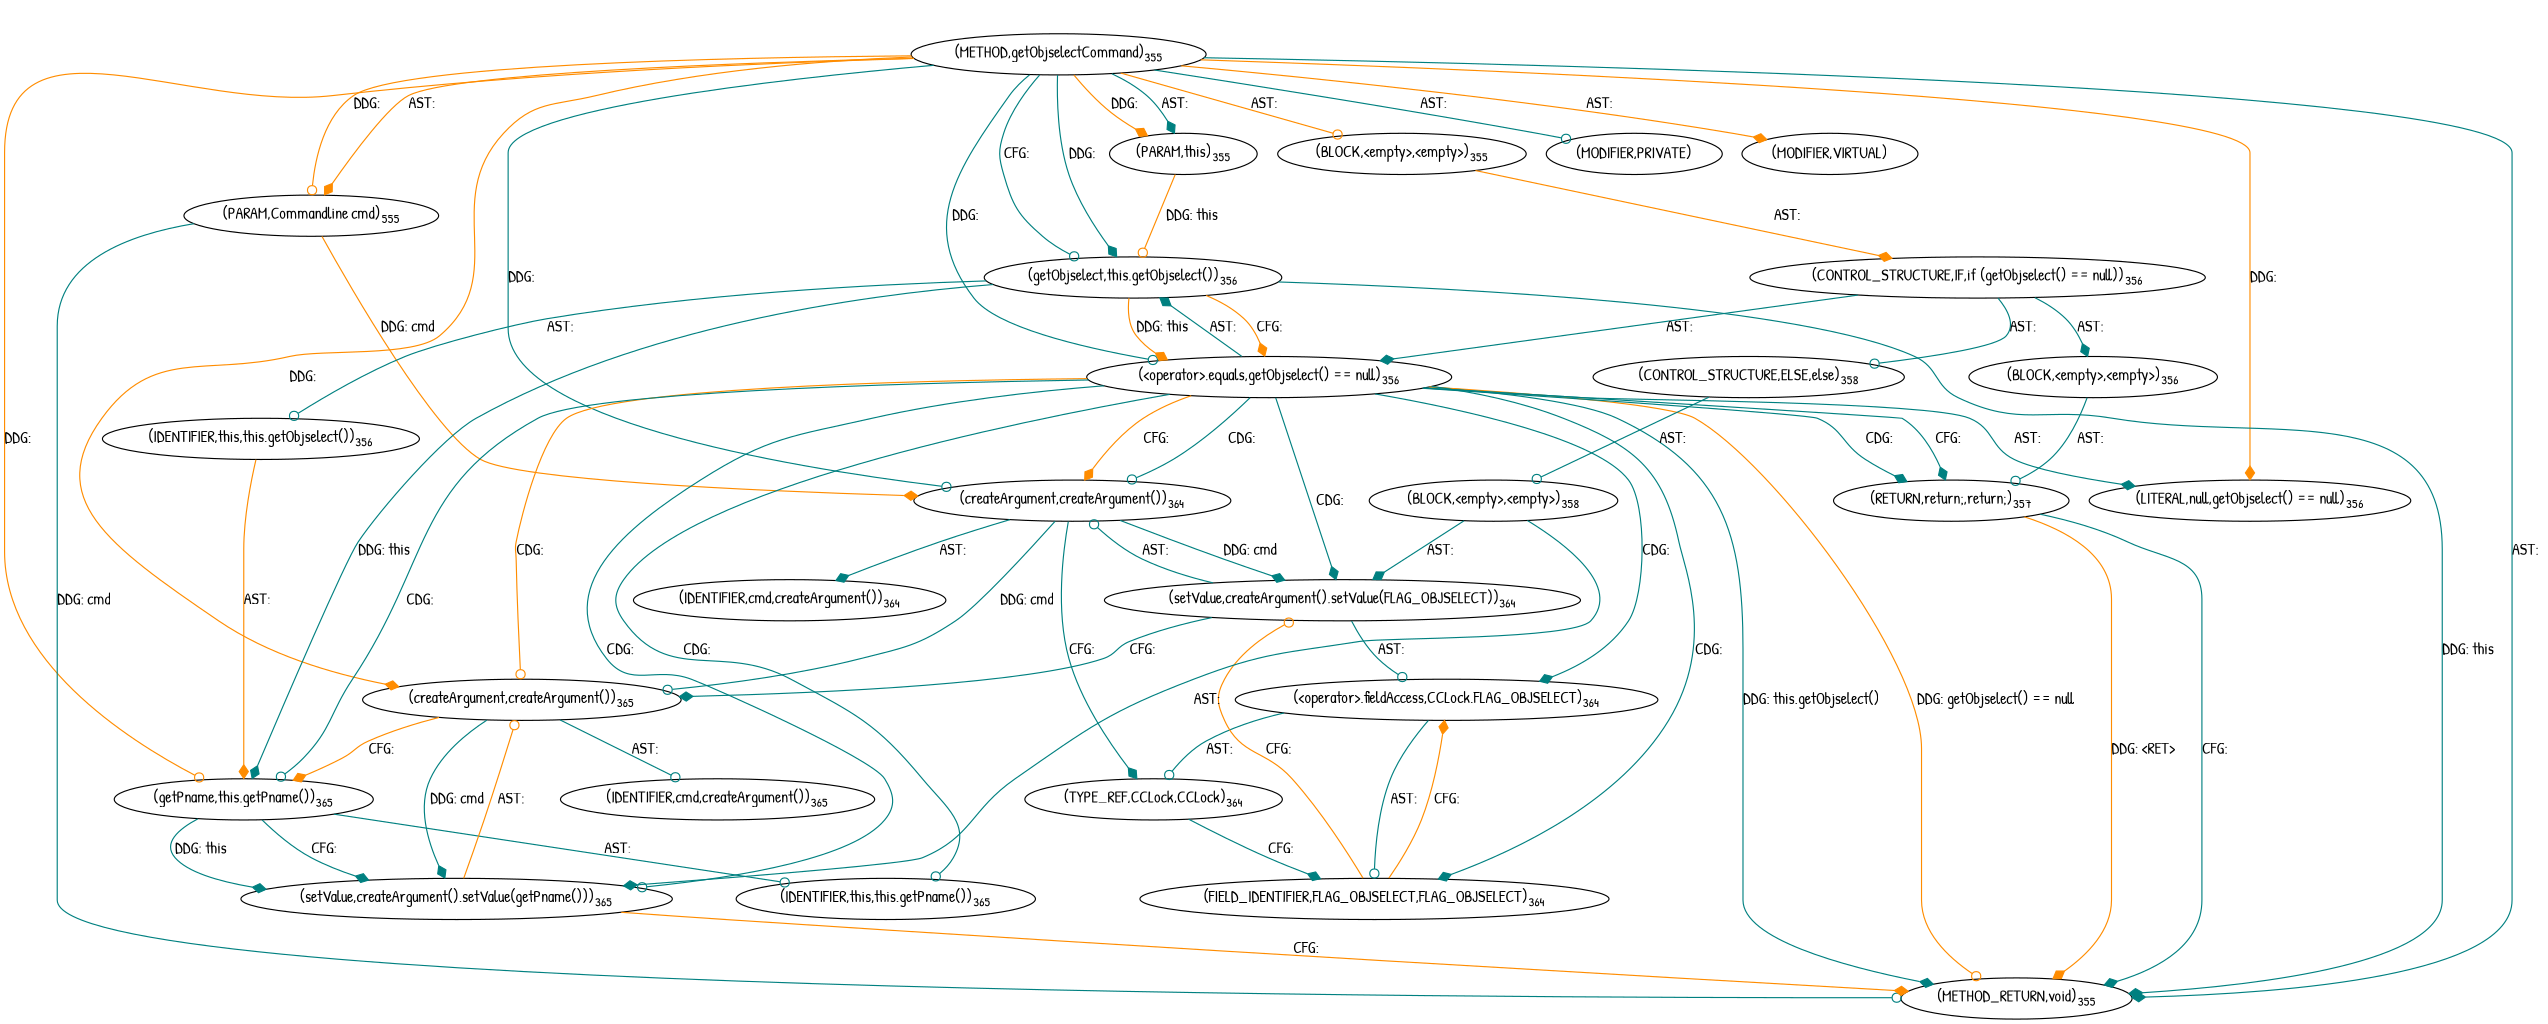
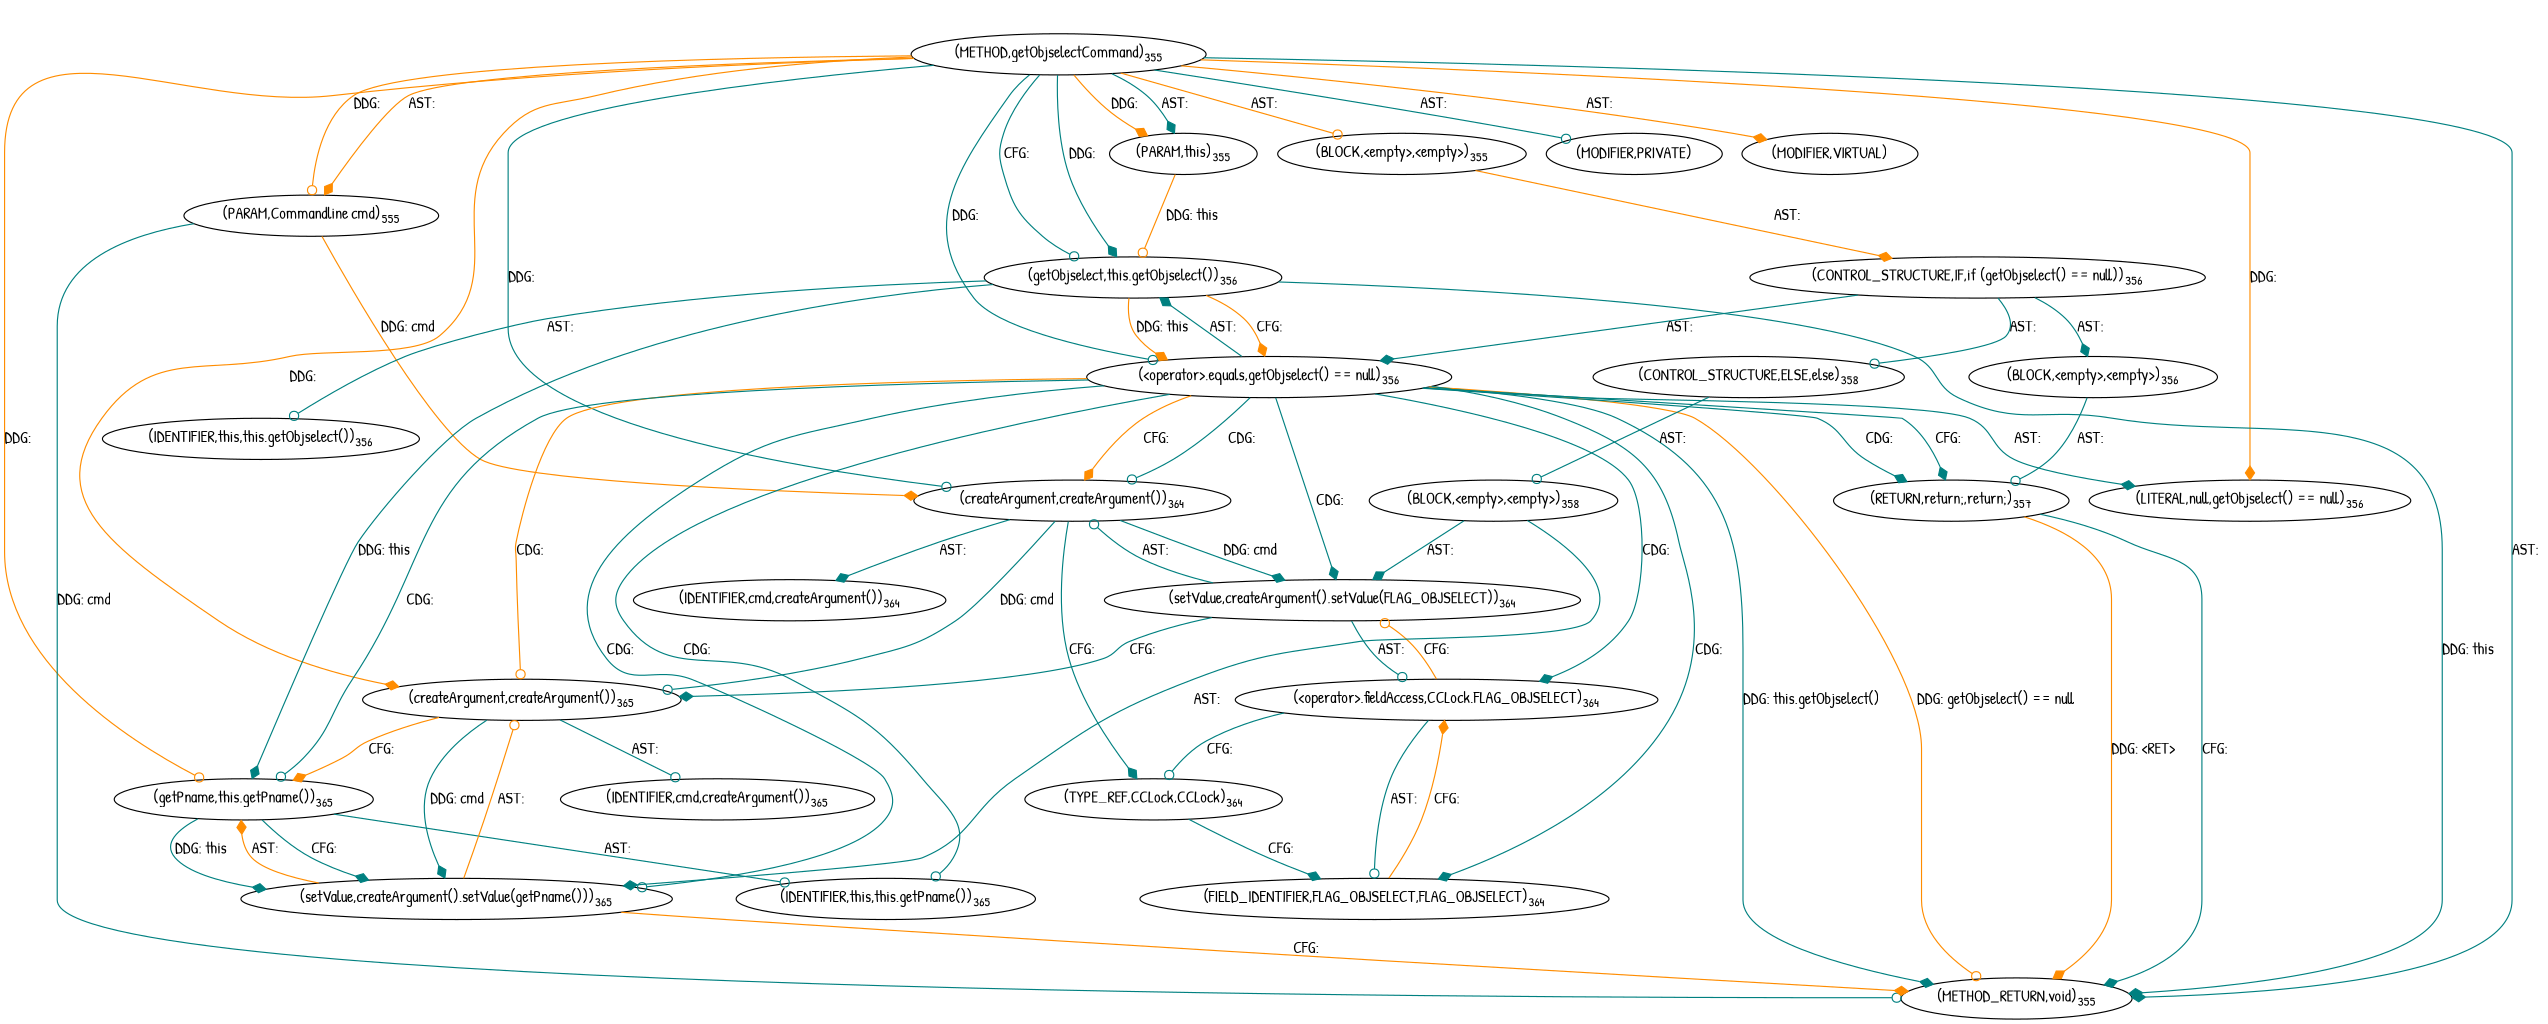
edge "(IDENTIFIER,this,this.getObjselect())" -> "(getPname,this.getPname())": now "(setValue,createArgument().setValue(getPname()))" -> "(getPname,this.getPname())"
edge "(<operator>.fieldAccess,CCLock.FLAG_OBJSELECT)" -> "(TYPE_REF,CCLock,CCLock)": label "AST: " -> "CFG: "
edge "(FIELD_IDENTIFIER,FLAG_OBJSELECT,FLAG_OBJSELECT)" -> "(setValue,createArgument().setValue(FLAG_OBJSELECT))": now "(<operator>.fieldAccess,CCLock.FLAG_OBJSELECT)" -> "(setValue,createArgument().setValue(FLAG_OBJSELECT))"
